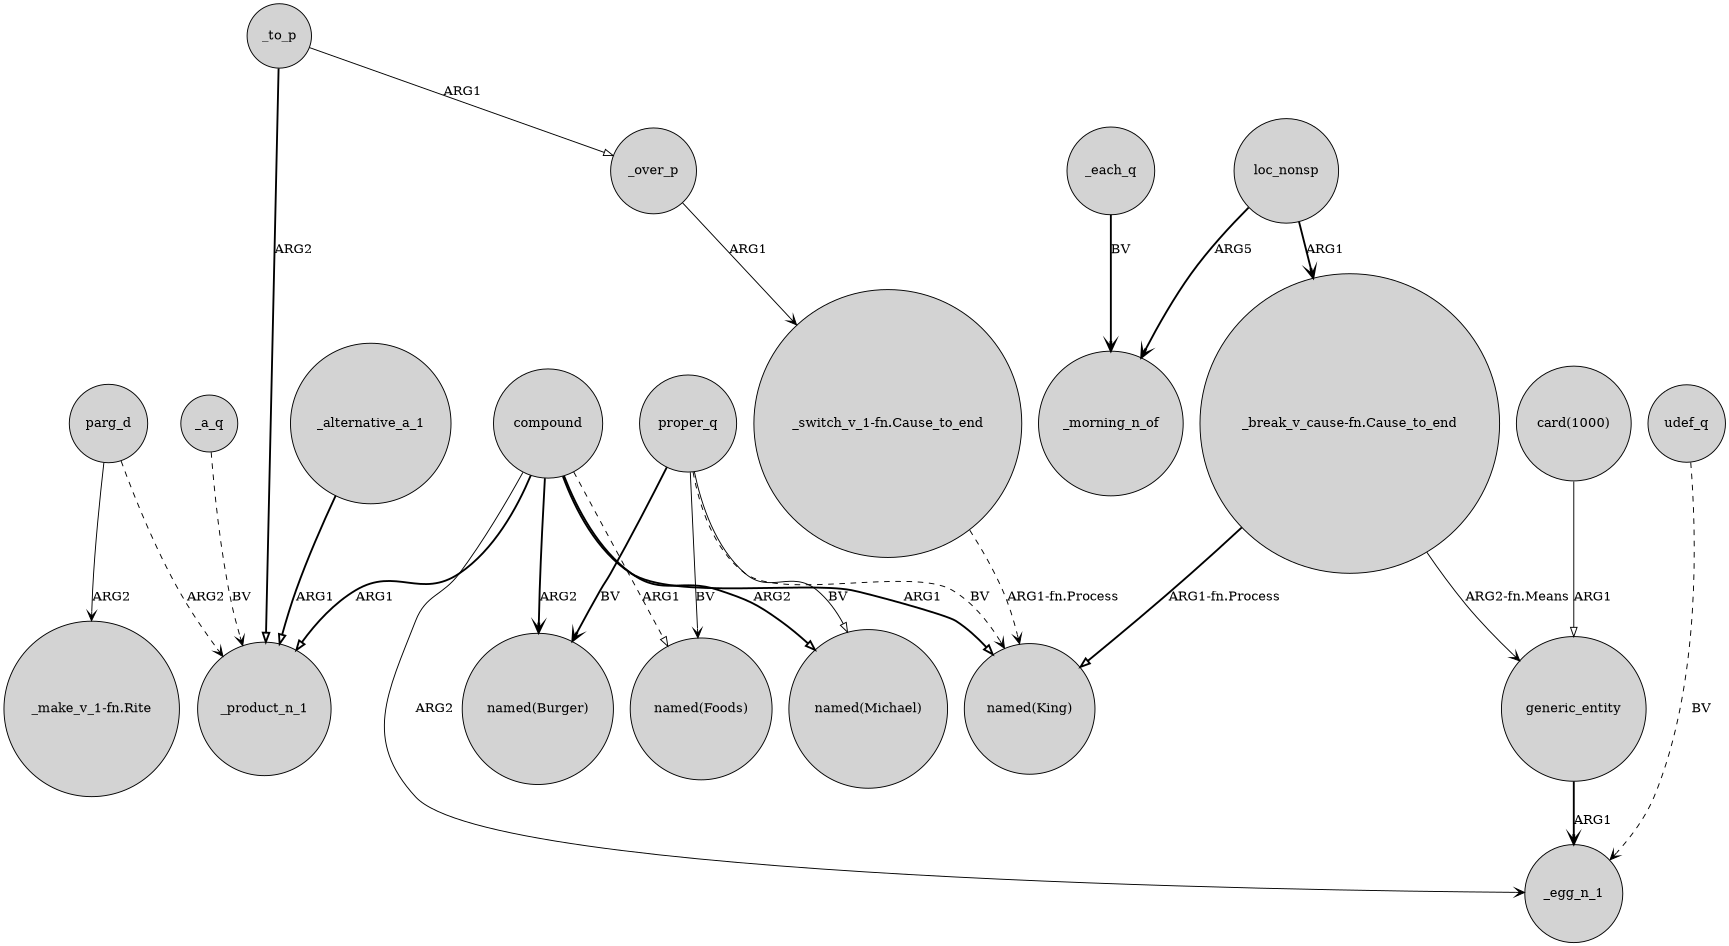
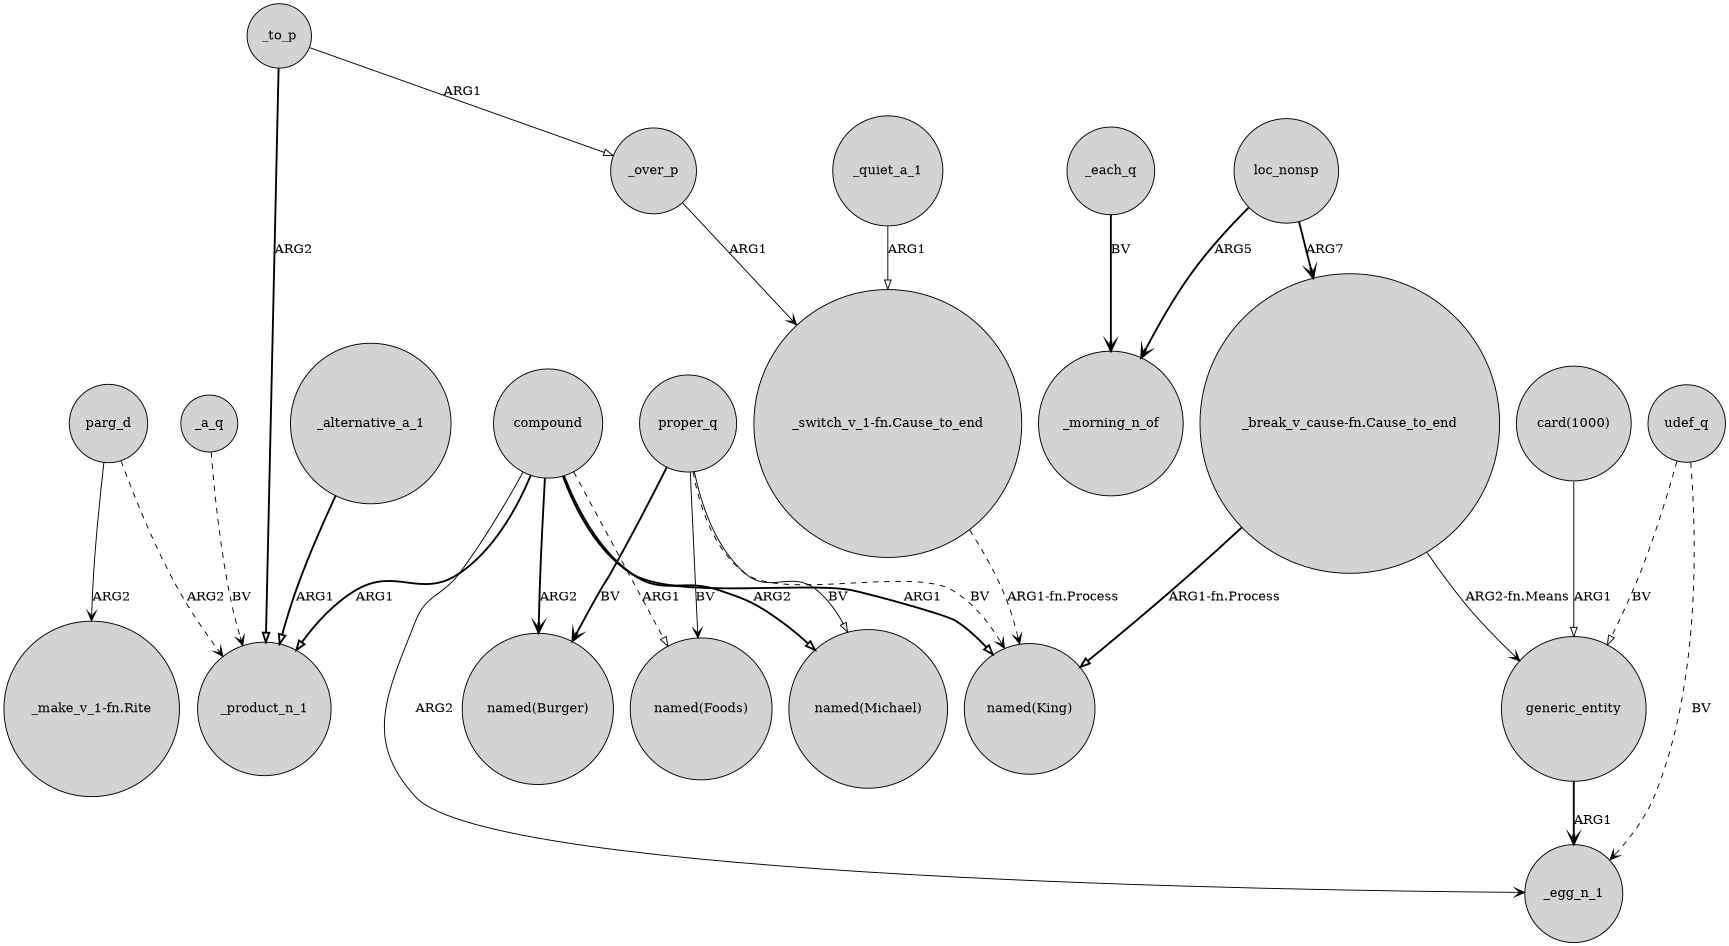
node "_quiet_a_1": added
edge "loc_nonsp" -> "_break_v_cause-fn.Cause_to_end": label "ARG1" -> "ARG7"
edge "udef_q" -> "generic_entity": added, label "BV"
